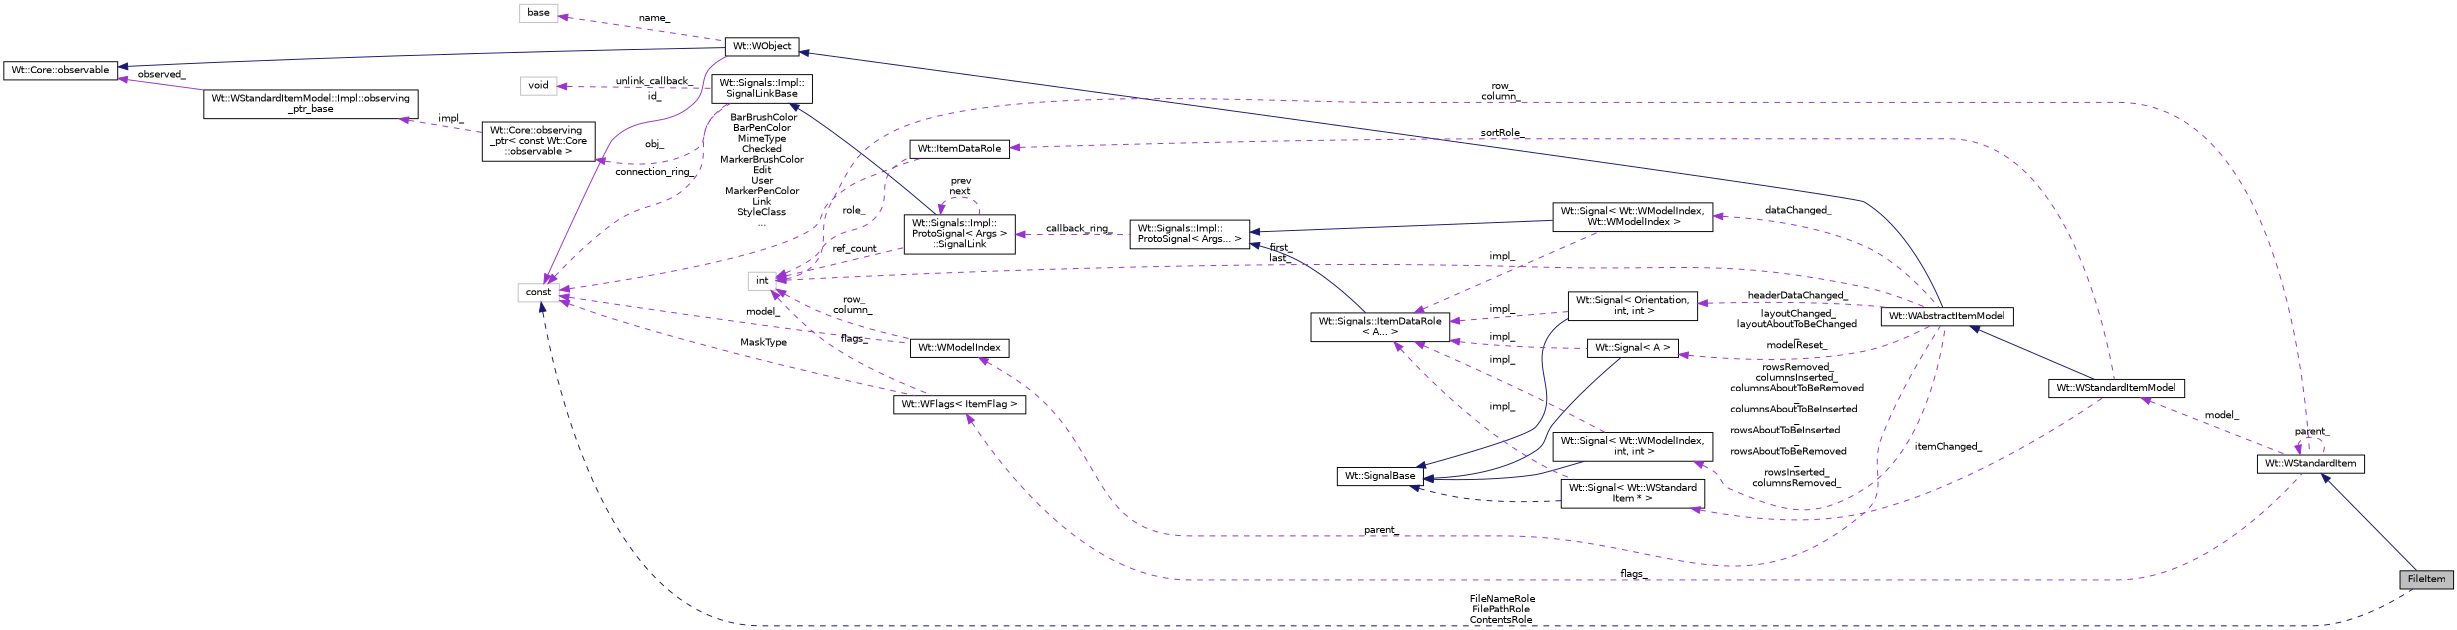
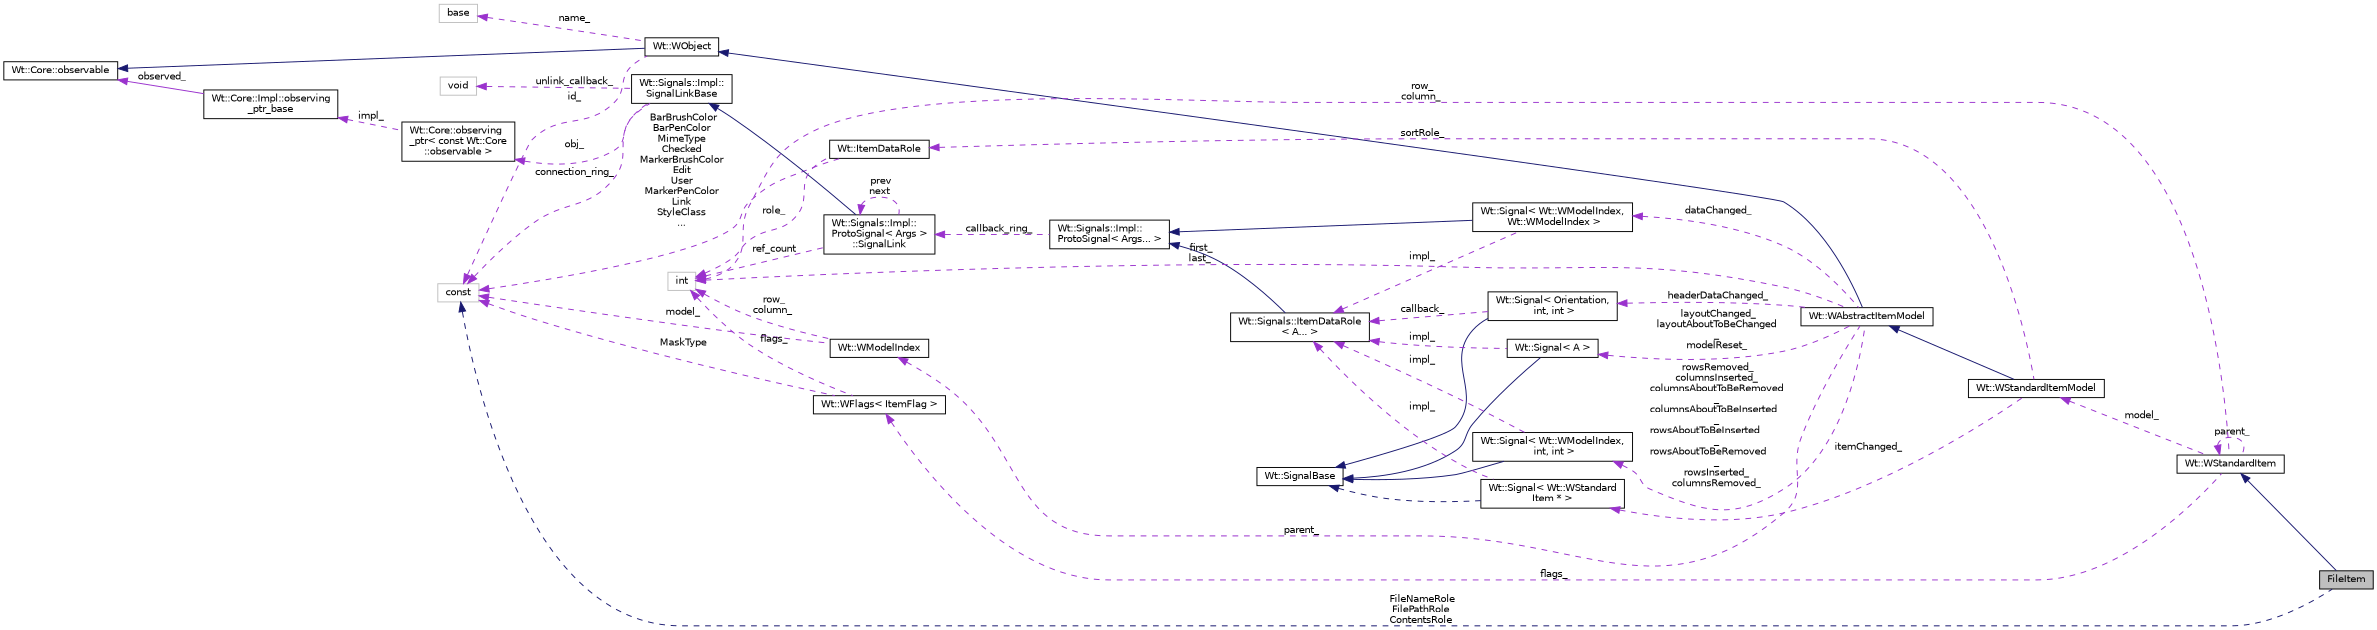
node "Wt::WStandardItemModel::Impl::observing _ptr_base": label "Wt::WStandardItemModel::Impl::observing _ptr_base" -> "Wt::Core::Impl::observing _ptr_base"
edge "Wt::WObject" -> "const": style solid -> dashed
edge "Wt::Signal< Orientation, int, int >" -> "Wt::Signals::ItemDataRole < A... >": label " impl_" -> " callback_"
